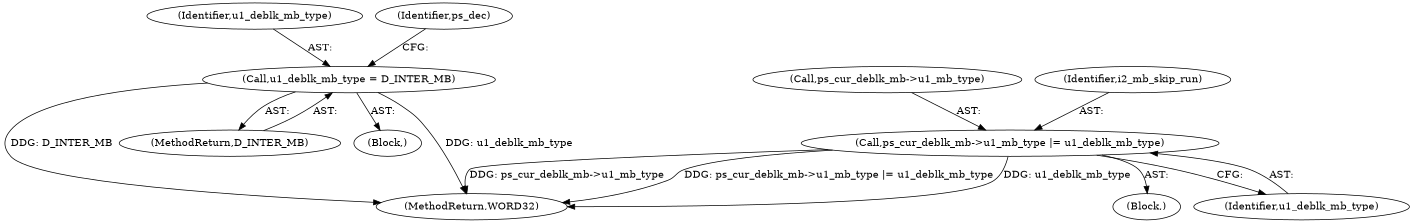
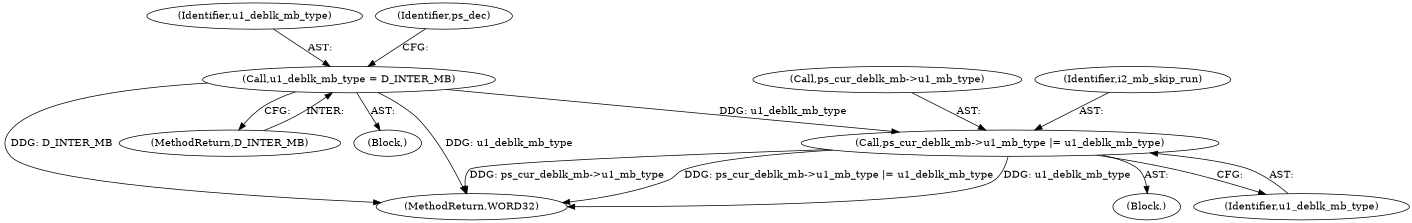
edge "(Call,u1_deblk_mb_type = D_INTER_MB)" -> "(Call,ps_cur_deblk_mb->u1_mb_type |= u1_deblk_mb_type)": added, label "DDG: u1_deblk_mb_type"
edge "(Call,u1_deblk_mb_type = D_INTER_MB)" -> "(MethodReturn,D_INTER_MB)": label "AST: " -> "CFG: "
edge "(MethodReturn,D_INTER_MB)" -> "(Call,u1_deblk_mb_type = D_INTER_MB)": label "AST: " -> "INTER: "
